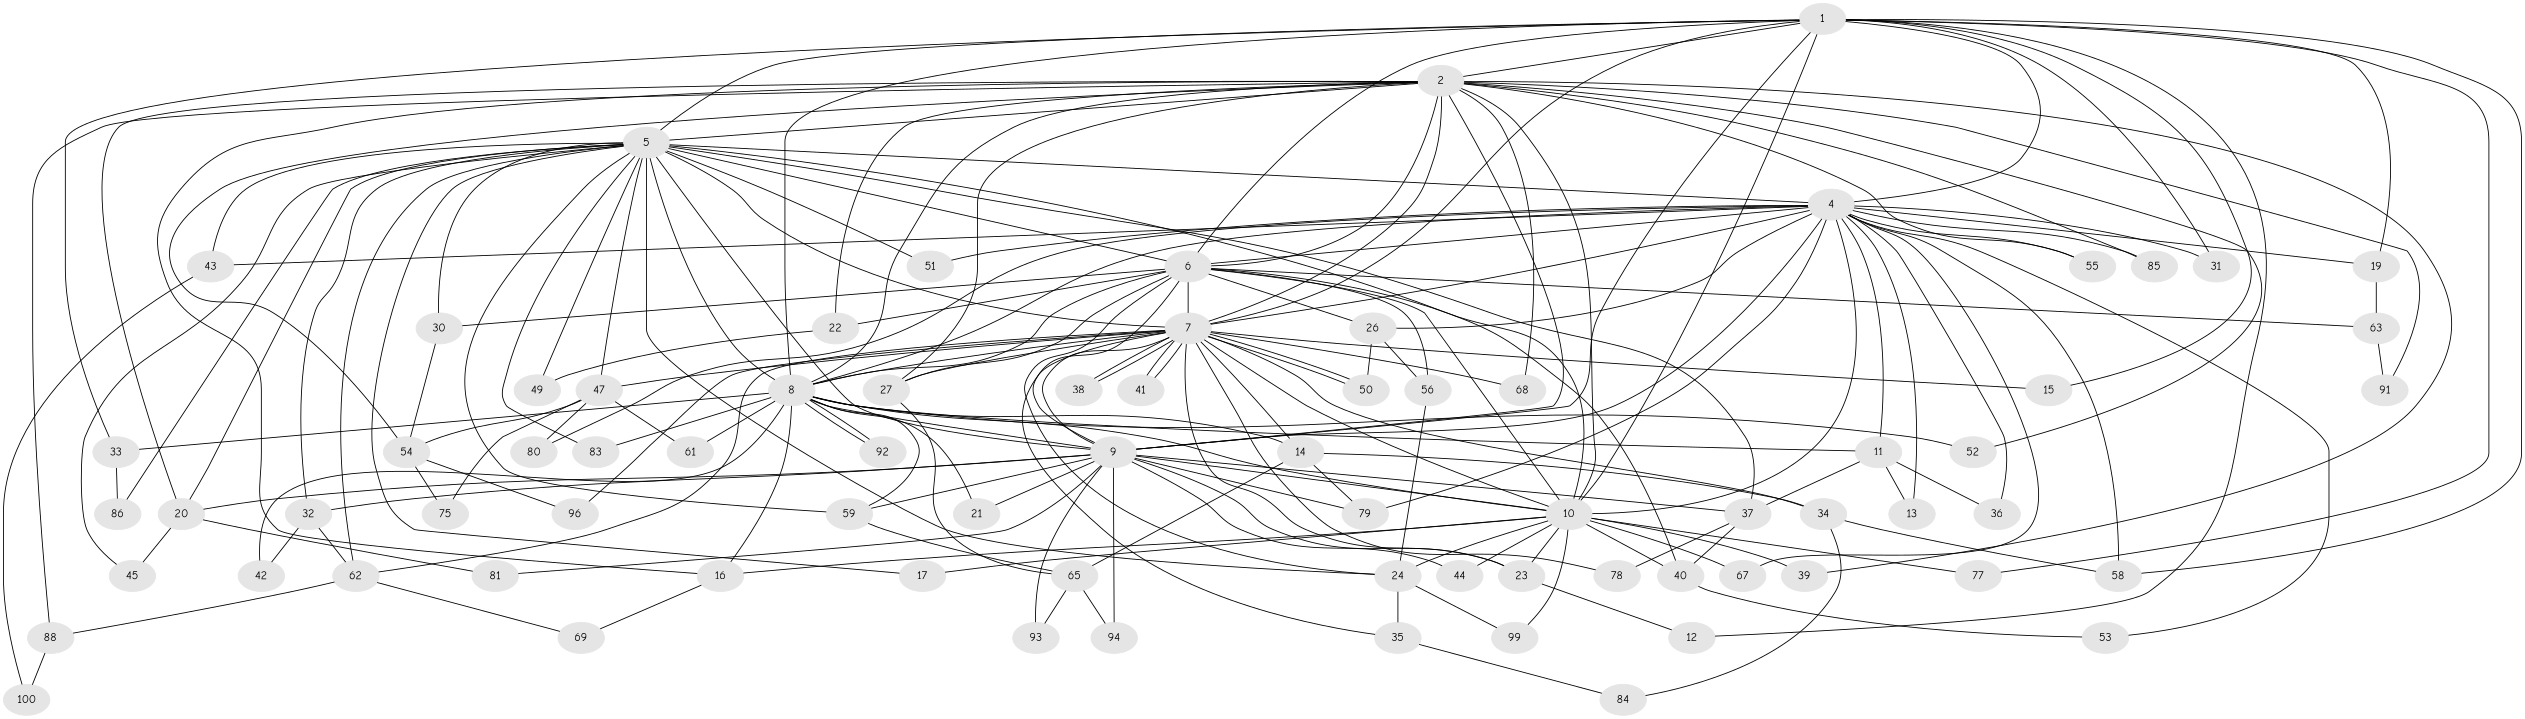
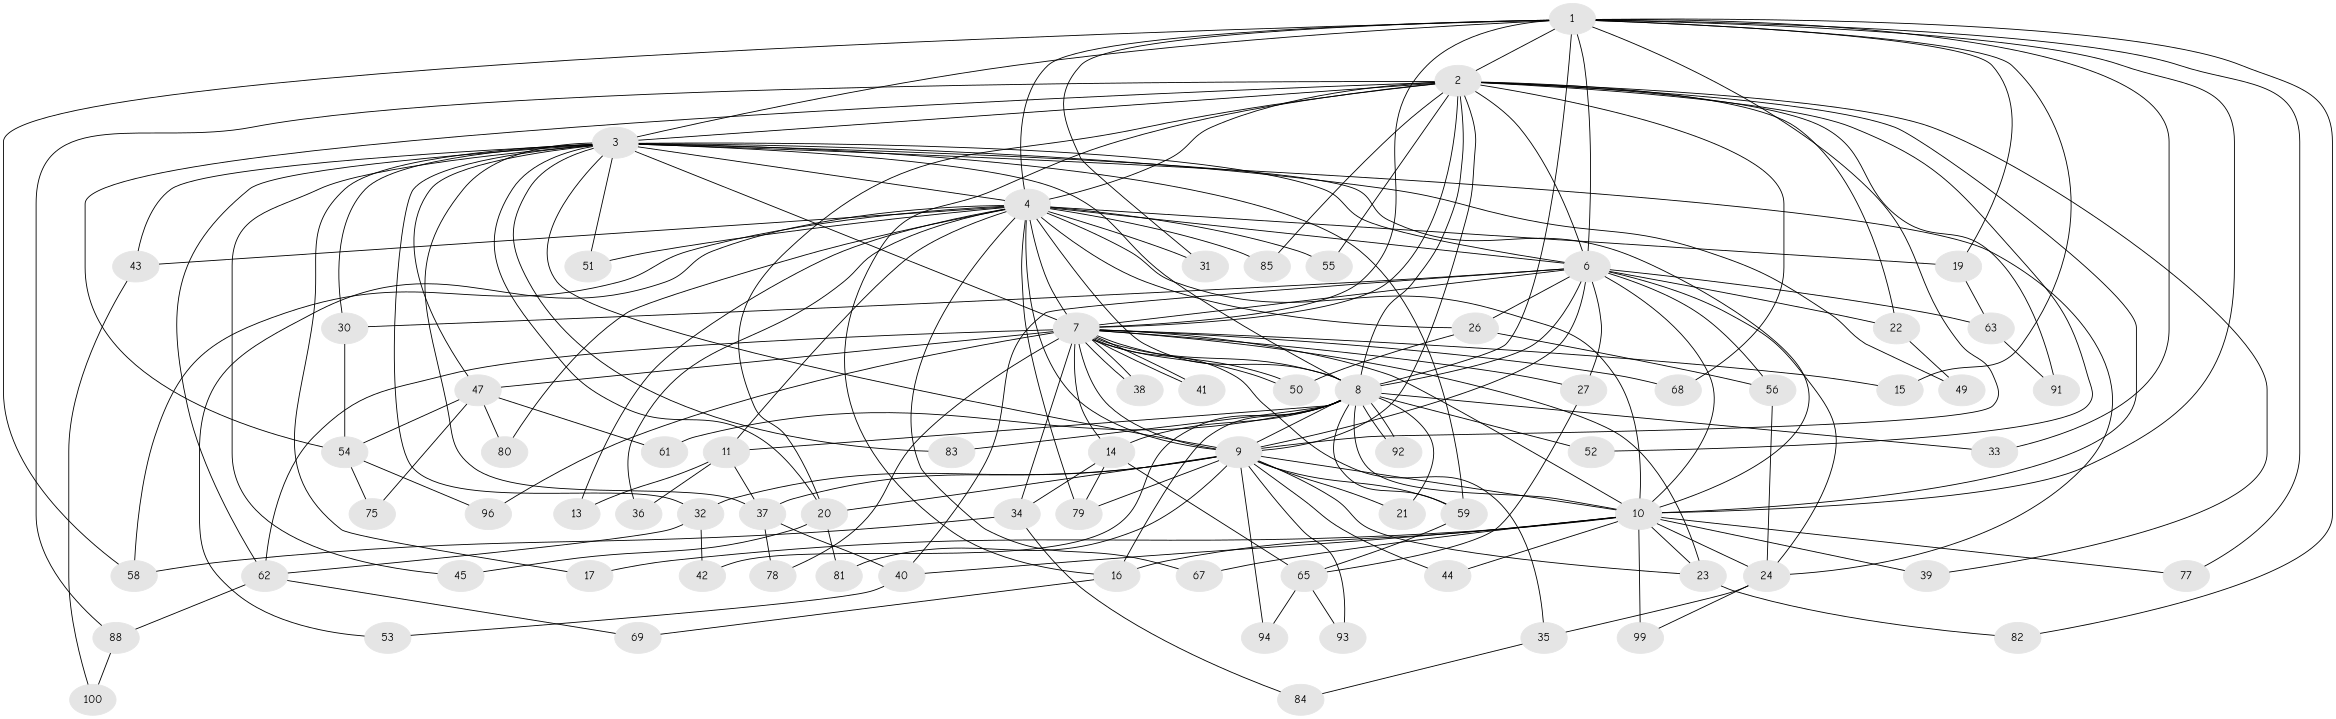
edge "2" -- "27": now "2" -- "4"
node "5": label "5" -> "3"
node "86": removed
node "12": label "12" -> "82"
